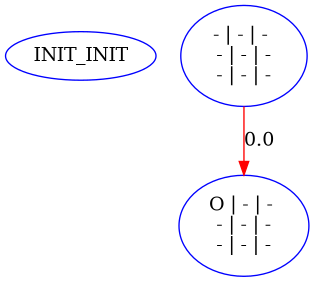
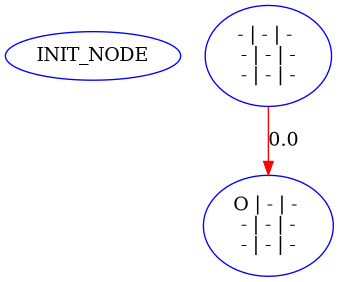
node "INIT_INIT": label "INIT_INIT" -> "INIT_NODE"
